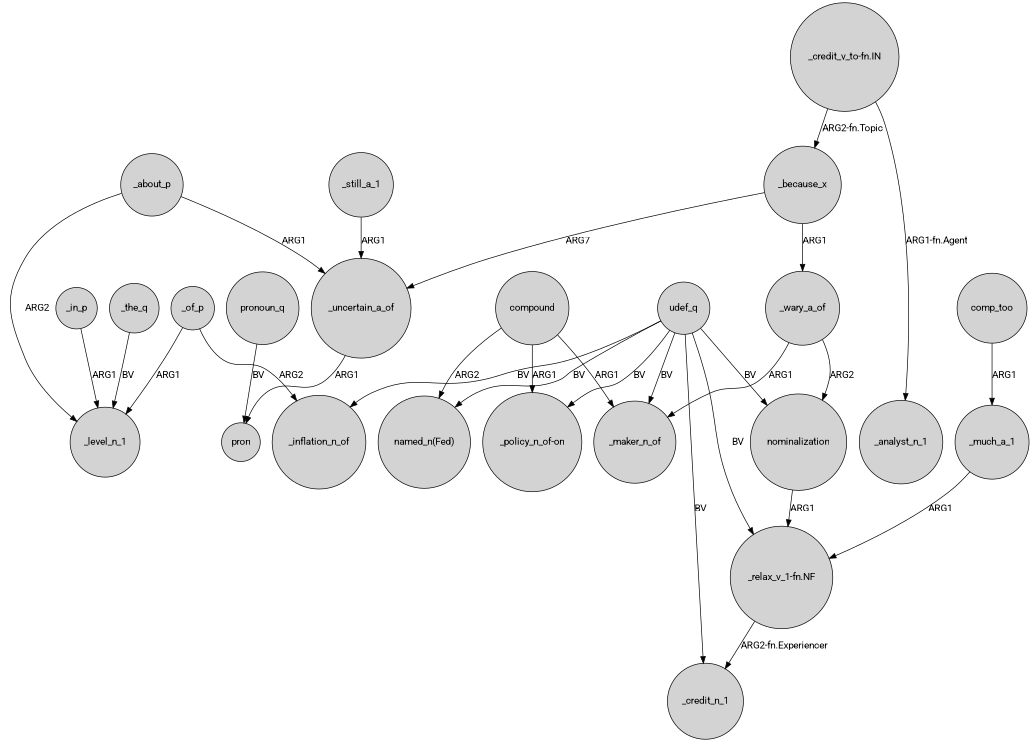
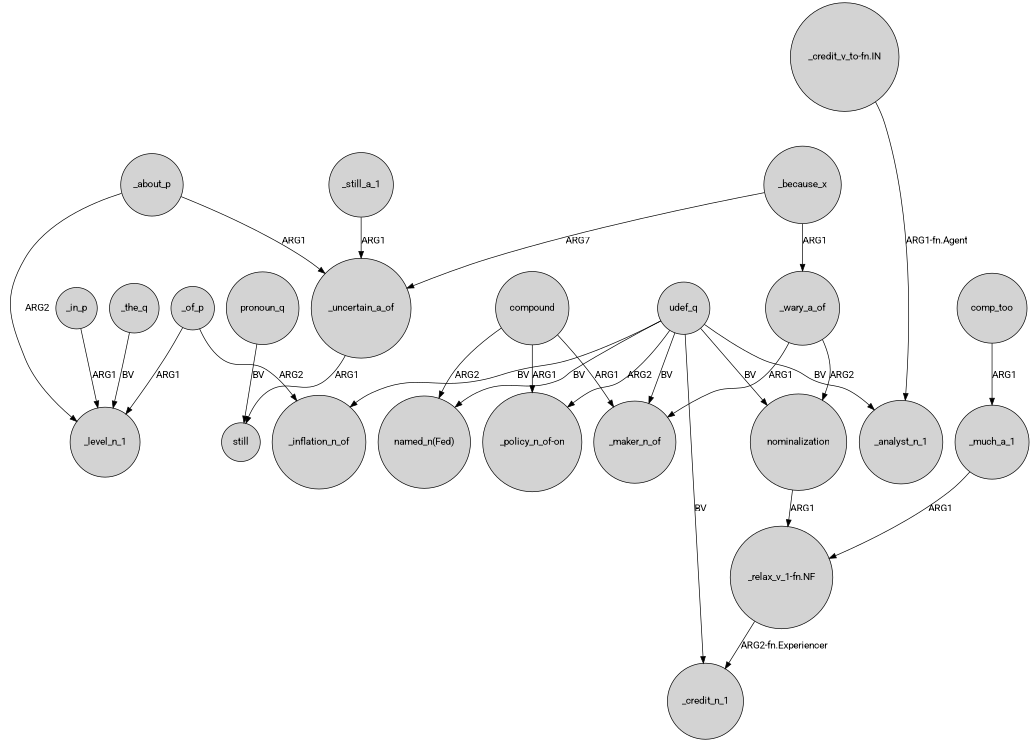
edge "_credit_v_to-fn.IN" -> "_because_x": removed, label "ARG2-fn.Topic"
edge "udef_q" -> "_policy_n_of-on": label "BV" -> "ARG2"
edge "udef_q" -> "_relax_v_1-fn.NF": now "udef_q" -> "_analyst_n_1"
node "pron": label "pron" -> "still"
